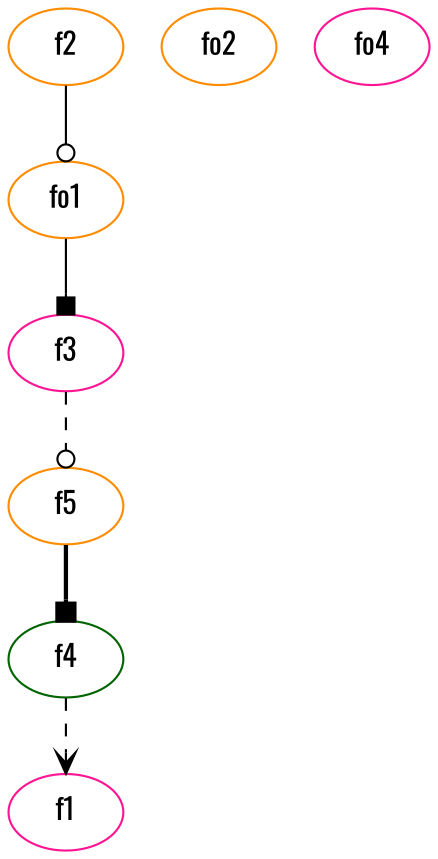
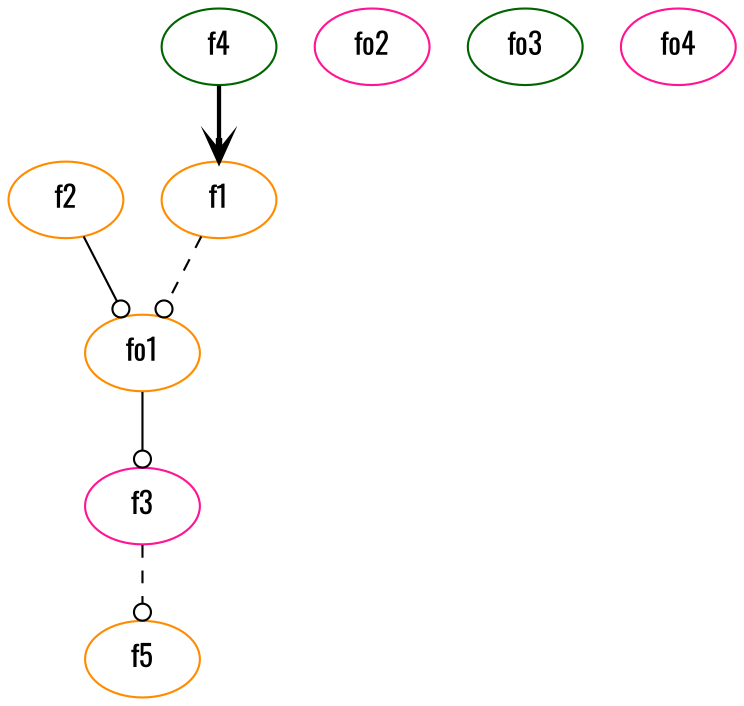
node "fo2": color darkorange -> deeppink
node "fo3": added
edge "fo1" -> "f3": arrowhead box -> odot
edge "f1" -> "fo1": added
edge "f5" -> "f4": removed
edge "f4" -> "f1": style dashed -> bold
node "f1": color deeppink -> darkorange
